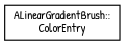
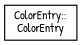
node "ALinearGradientBrush:: ColorEntry": label "ALinearGradientBrush:: ColorEntry" -> "ColorEntry:: ColorEntry"
